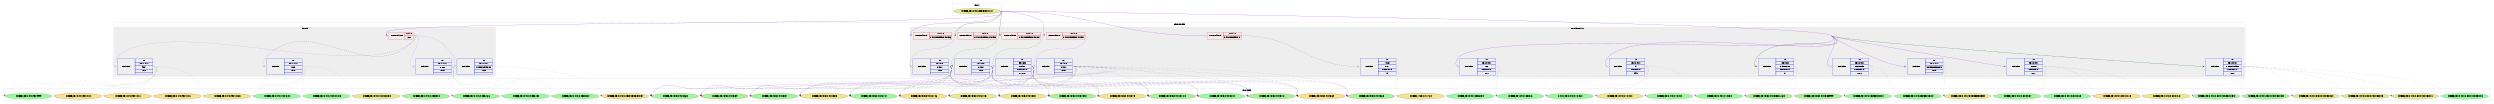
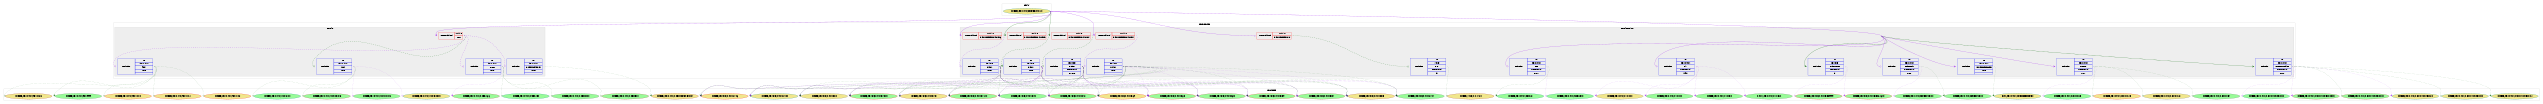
node "portage://dev-python/mock-1.3.0-r2": added
node "portage://dev-python/namespace-google-1": label "portage://dev-python/namespace-google-1" -> "auth://dev-python/namespace-google-1"
